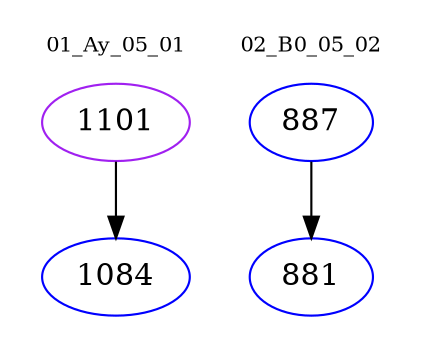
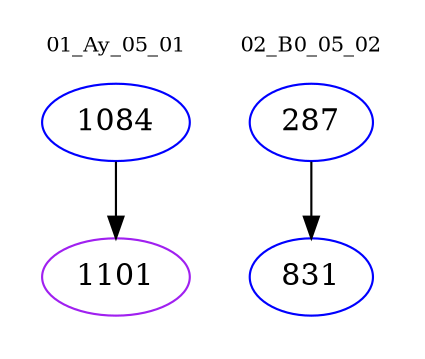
node "887": label "887" -> "287"
edge "1101" -> "1084": reversed
node "881": label "881" -> "831"
